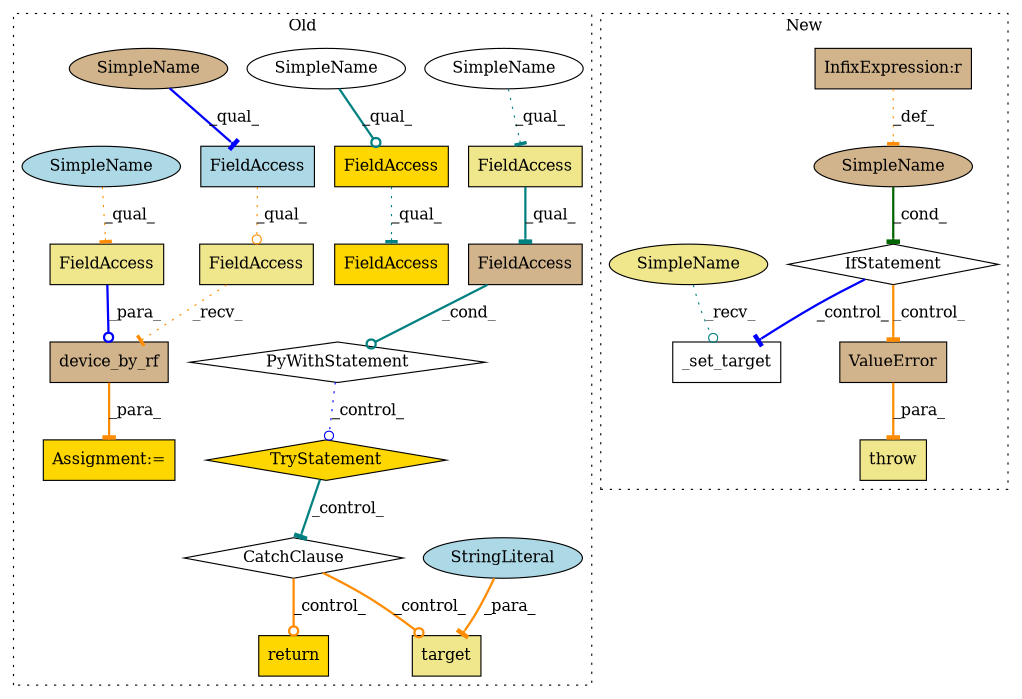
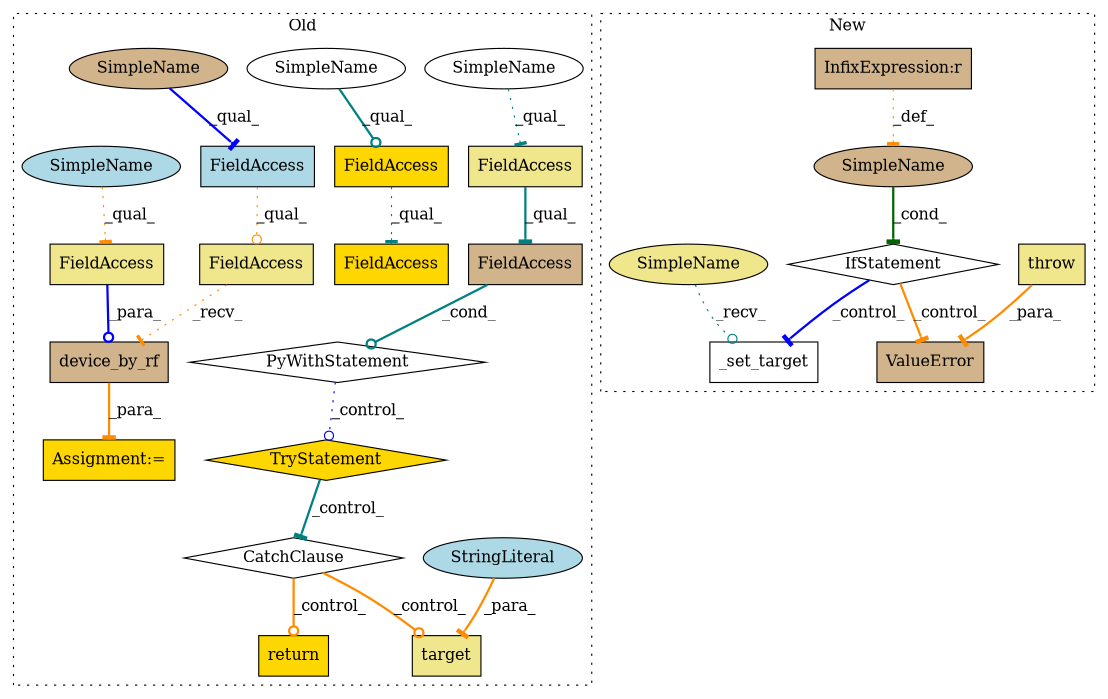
edge "ValueError" -> "throw": reversed
